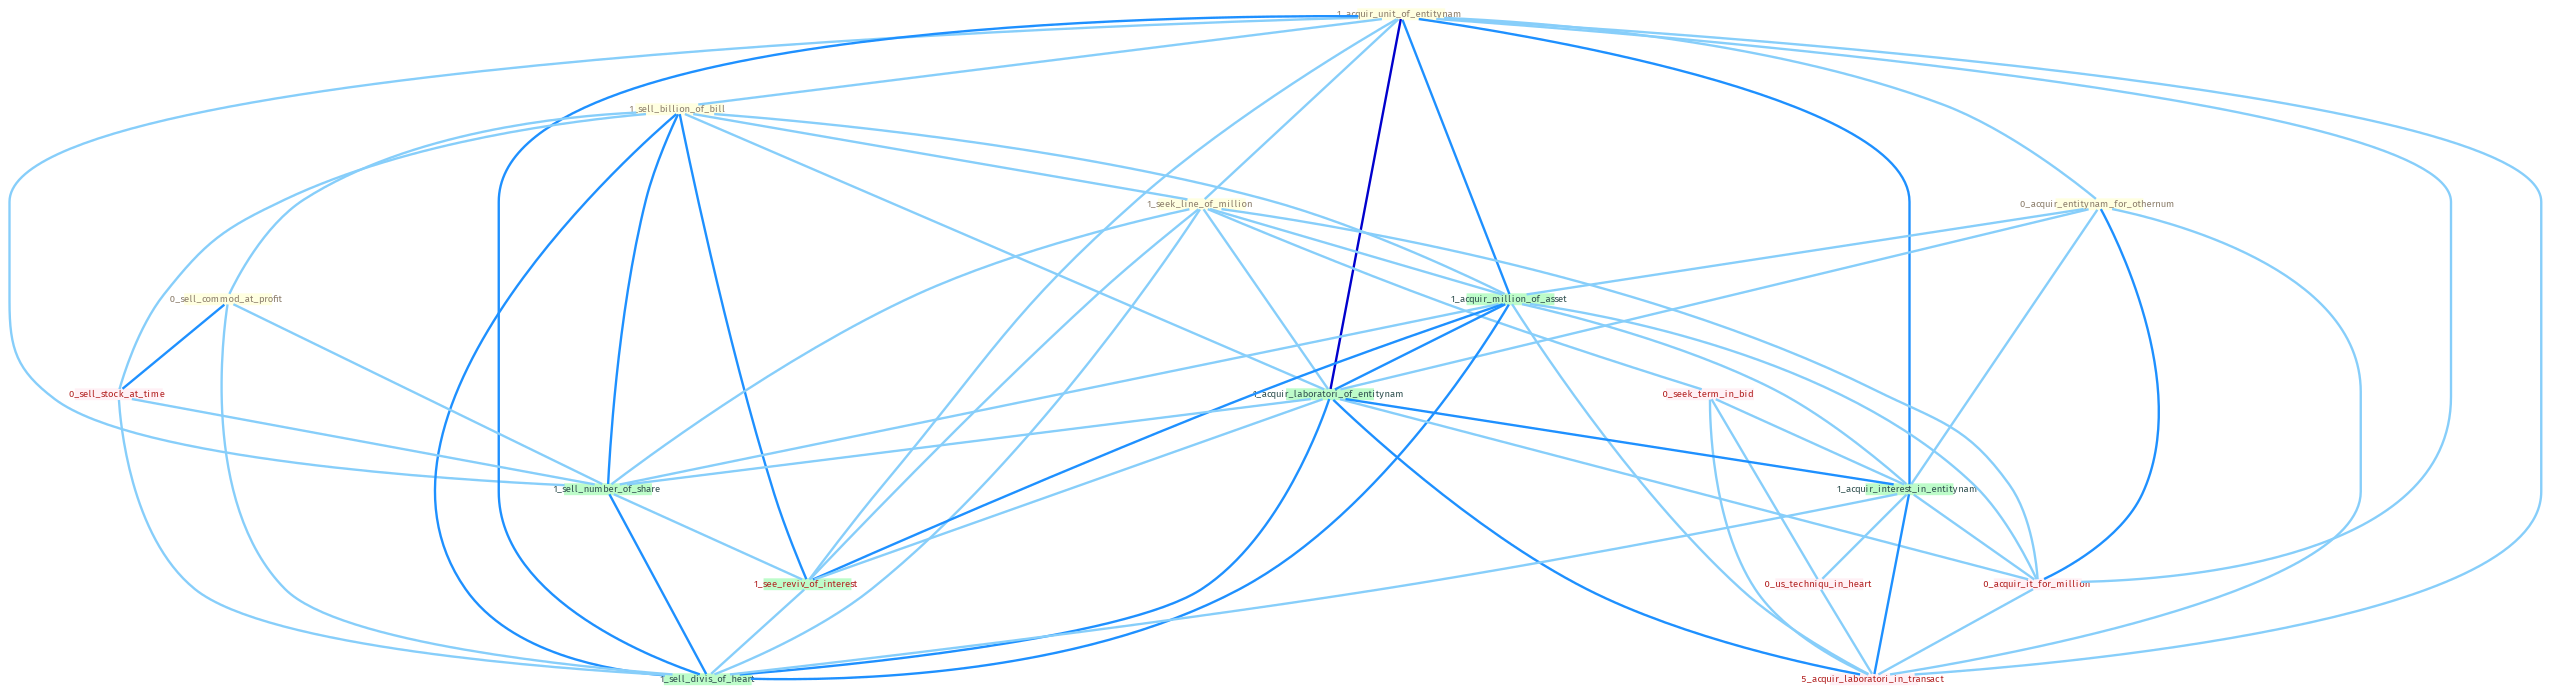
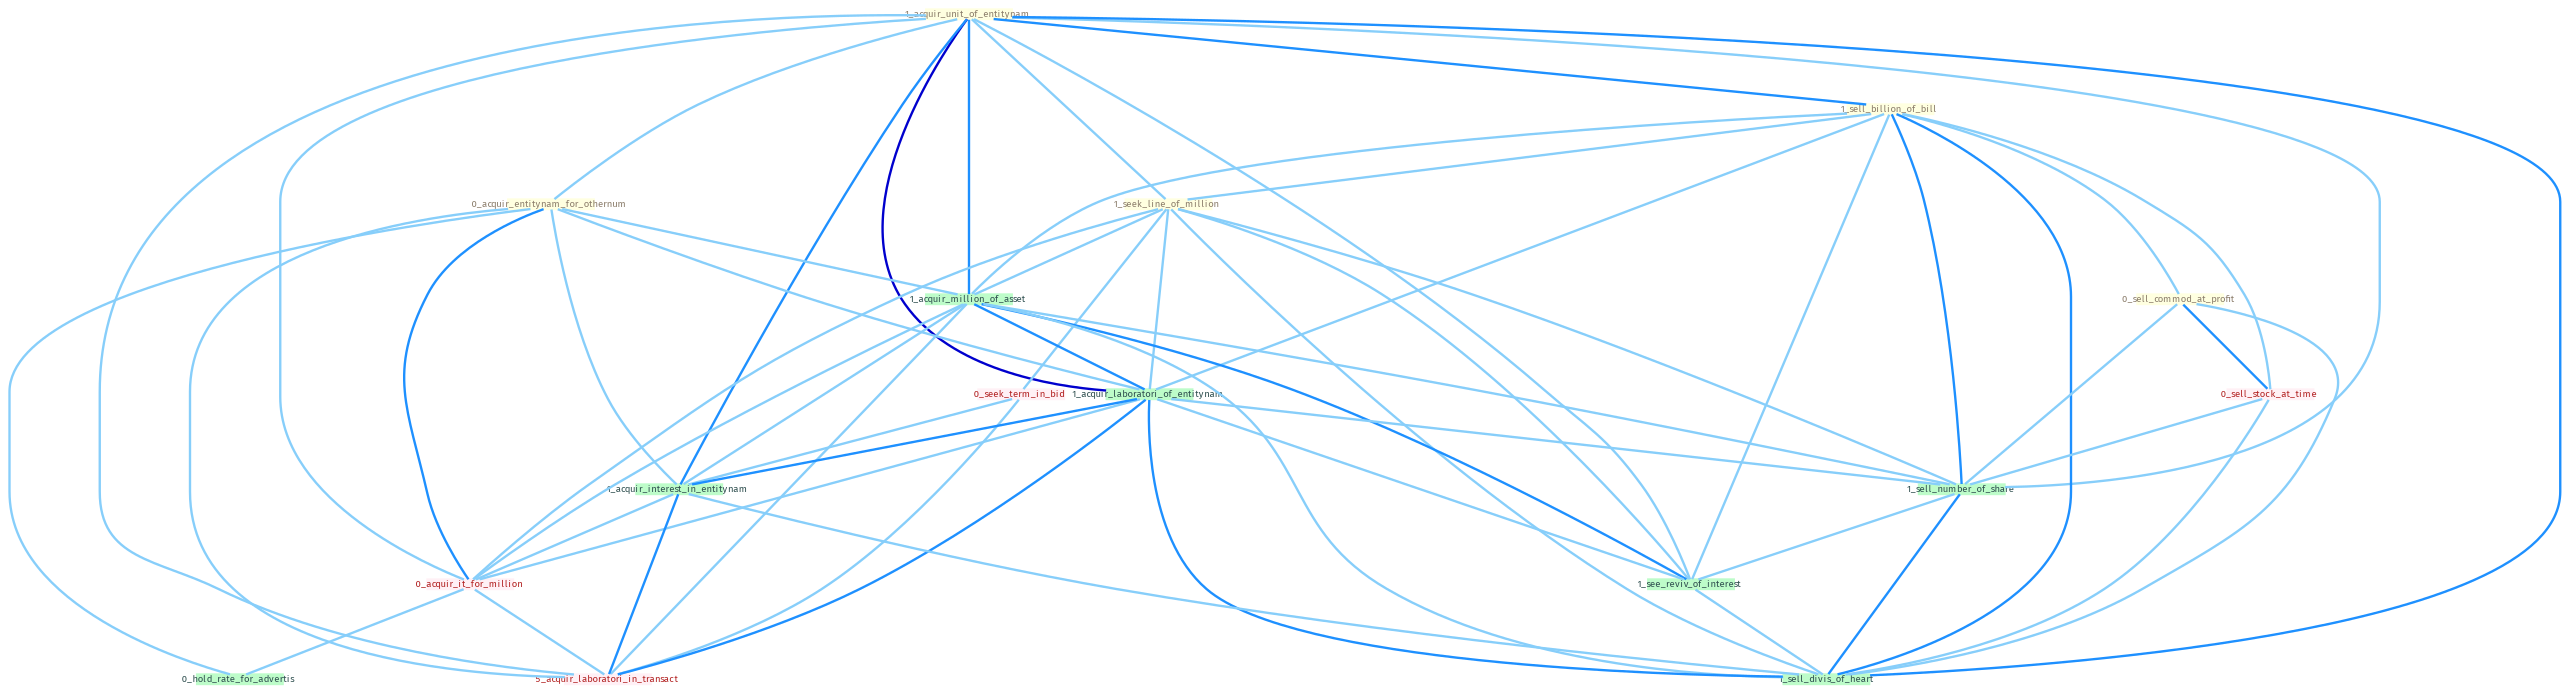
edge "1_acquir_unit_of_entitynam" -- "1_sell_billion_of_bill": color #87cefa -> #1e90ff
edge "1_sell_billion_of_bill" -- "1_see_reviv_of_interest": color #1e90ff -> #87cefa
node "1_see_reviv_of_interest": fontcolor #b22222 -> #2f4f4f
node "0_us_techniqu_in_heart": removed
edge "1_acquir_million_of_asset" -- "1_sell_divis_of_heart": color #1e90ff -> #87cefa
node "0_hold_rate_for_advertis": added
